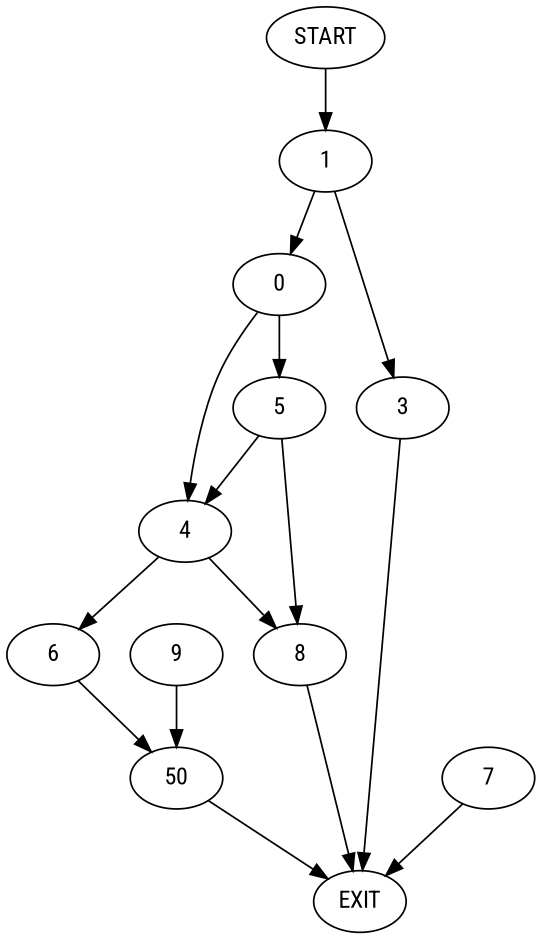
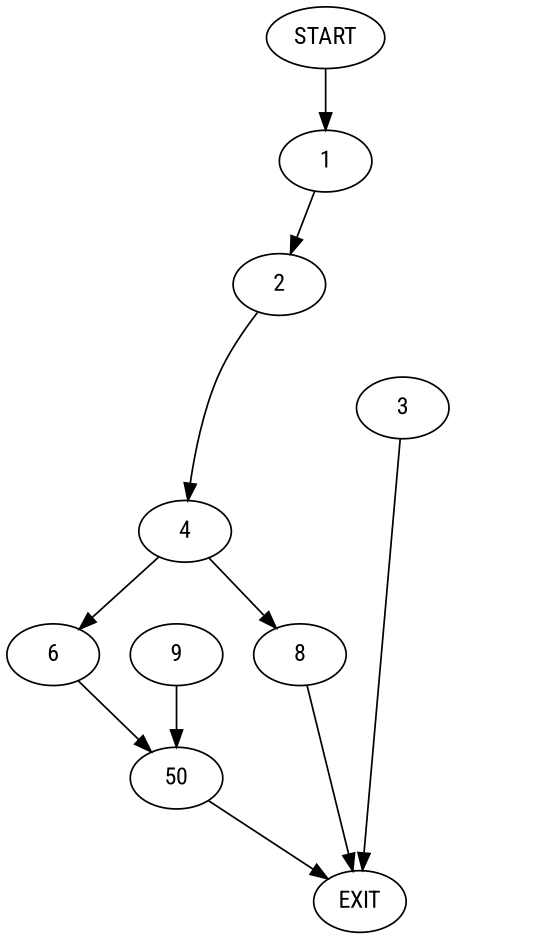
edge "1" -> "3": removed
node "0": label "0" -> "2"
node "5": removed
node "7": removed
